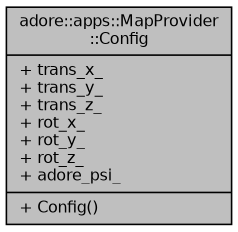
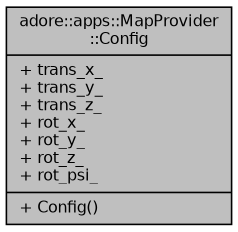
node "adore::apps::MapProvider": text "+ adore_psi_" -> "+ rot_psi_"
